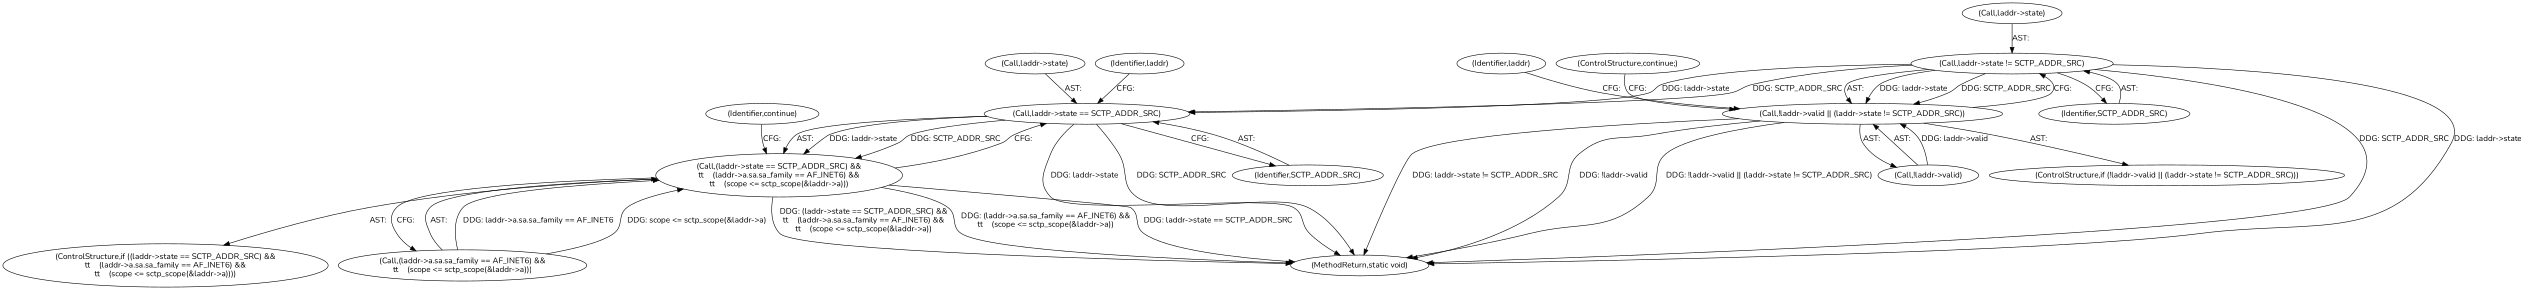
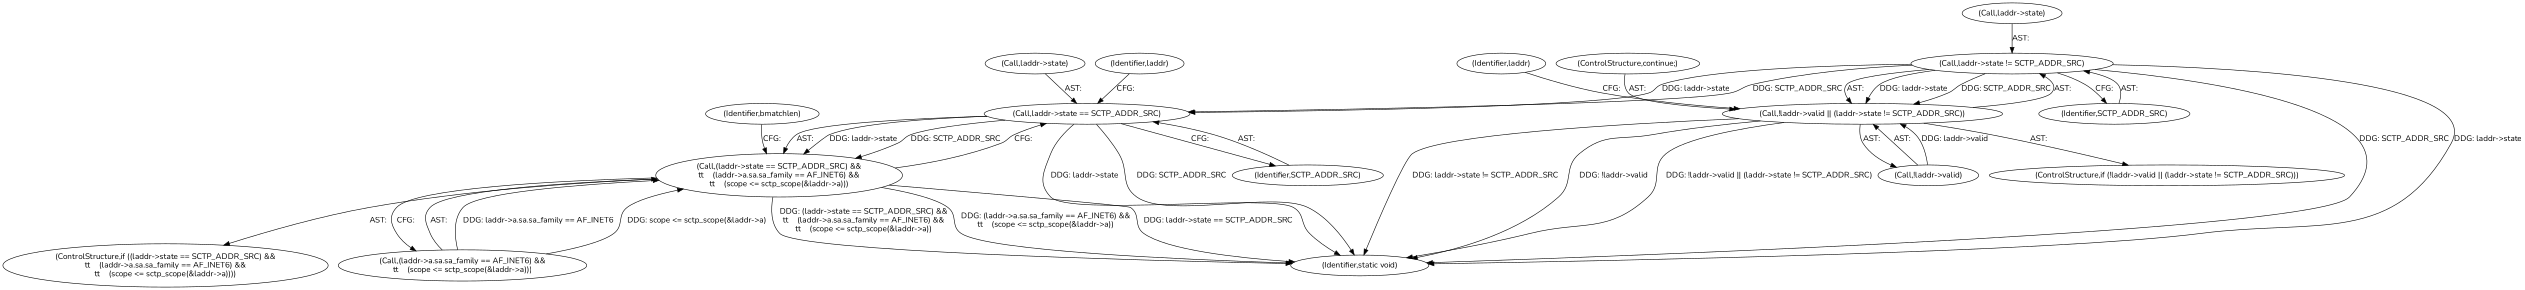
edge "(ControlStructure,continue;)" -> "(Call,!laddr->valid || (laddr->state != SCTP_ADDR_SRC))": label "CFG: " -> "AST: "
edge "(Call,!laddr->valid || (laddr->state != SCTP_ADDR_SRC))" -> "(Call,laddr->state != SCTP_ADDR_SRC)": label "CFG: " -> "AST: "
node "(Identifier,continue)": label "(Identifier,continue)" -> "(Identifier,bmatchlen)"
node "(MethodReturn,static void)": label "(MethodReturn,static void)" -> "(Identifier,static void)"
